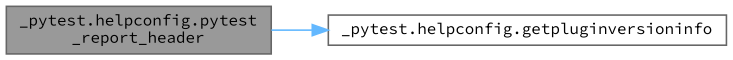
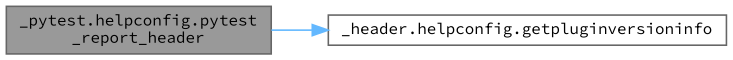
node "_pytest.helpconfig.getpluginversioninfo": label "_pytest.helpconfig.getpluginversioninfo" -> "_header.helpconfig.getpluginversioninfo"
